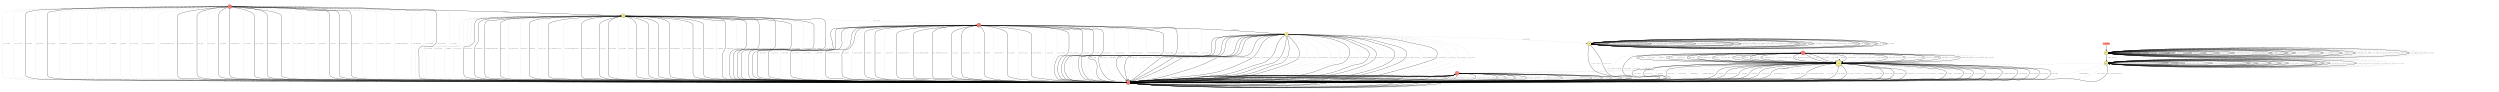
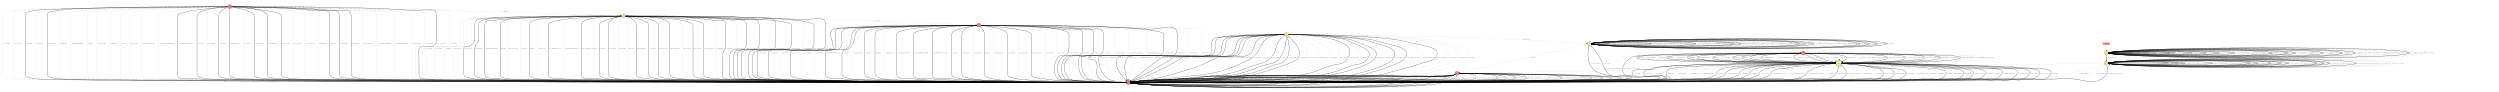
edge "s4" -> "s5": style bold -> dotted
edge "s6" -> "s7": removed, label "O_NEWKEYS"
edge "__start7" -> "s0": style bold -> dotted
edge "s60" -> "s2": now "s8" -> "s2"
